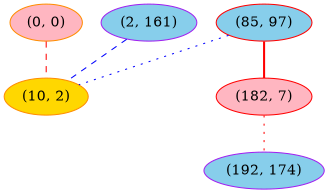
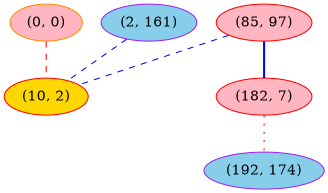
node "(85, 97)": fillcolor skyblue -> lightpink
edge "(85, 97)" -- "(10, 2)": style dotted -> dashed
edge "(85, 97)" -- "(182, 7)": color red -> blue
node "(10, 2)": color darkorange -> red
